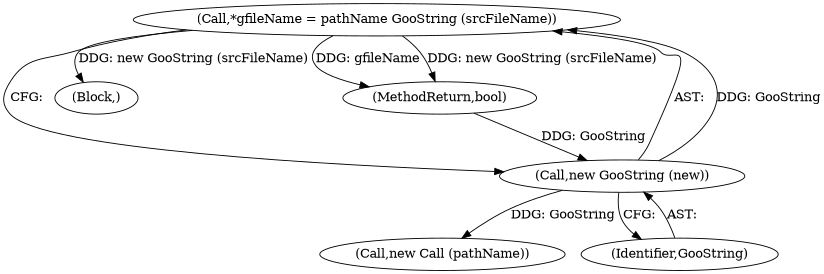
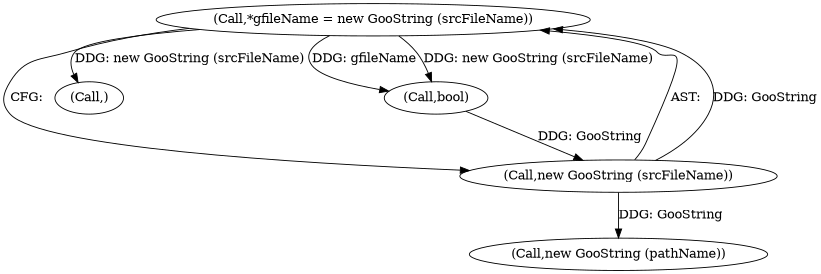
node "(Call,*gfileName = pathName GooString (srcFileName))": label "(Call,*gfileName = pathName GooString (srcFileName))" -> "(Call,*gfileName = new GooString (srcFileName))"
node "(Block,)": label "(Block,)" -> "(Call,)"
node "(MethodReturn,bool)": label "(MethodReturn,bool)" -> "(Call,bool)"
node "(Call,new GooString (new))": label "(Call,new GooString (new))" -> "(Call,new GooString (srcFileName))"
node "(Call,new Call (pathName))": label "(Call,new Call (pathName))" -> "(Call,new GooString (pathName))"
node "(Identifier,GooString)": removed
